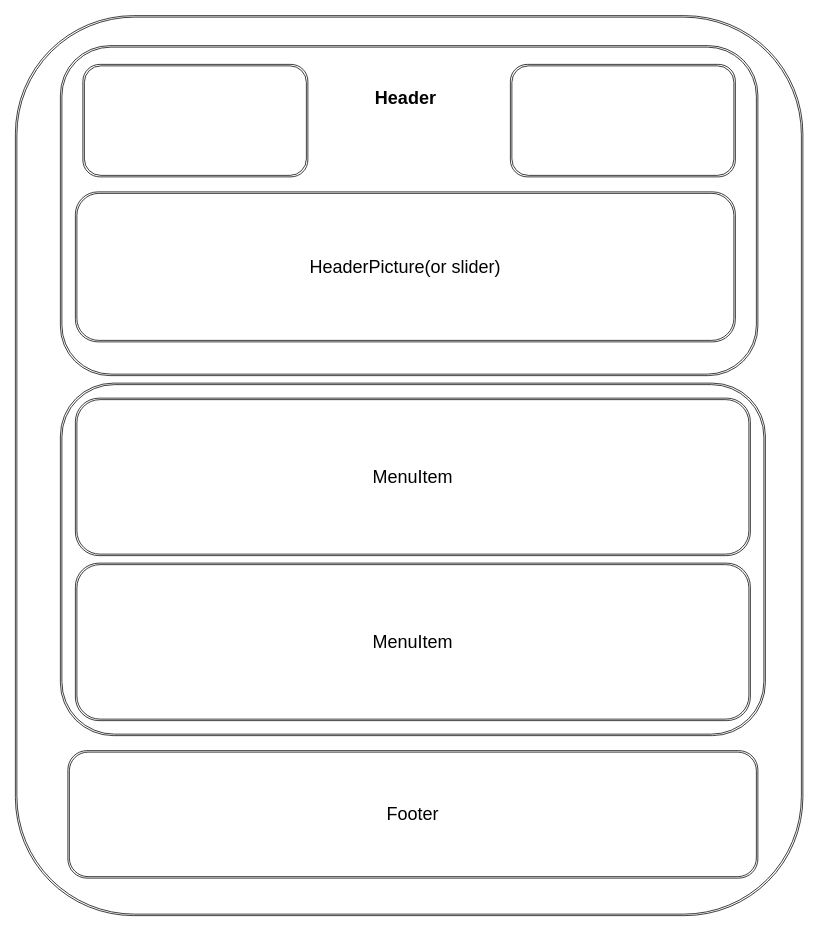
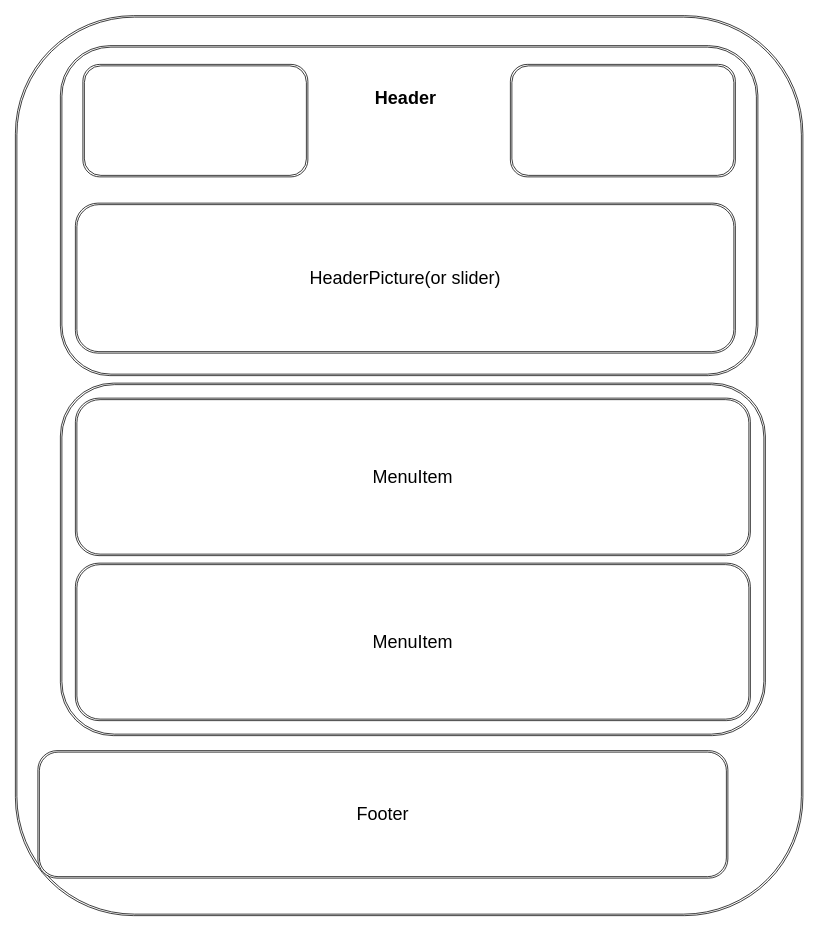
node "HeaderPicture(or slider)": moved (405, 267) -> (405, 278)
node "Footer": moved (413, 814) -> (383, 814)
